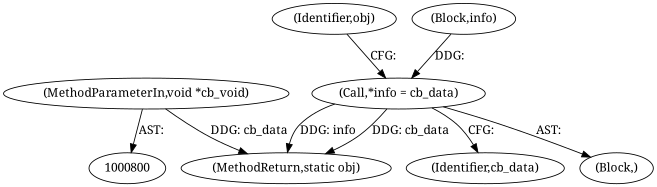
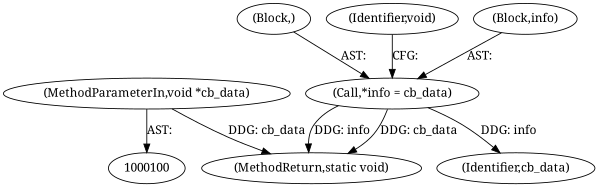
node "(Identifier,obj)": label "(Identifier,obj)" -> "(Identifier,void)"
edge "(Block,info)" -> "(Call,*info = cb_data)": label "DDG: " -> "AST: "
node "(MethodParameterIn,void *cb_void)": label "(MethodParameterIn,void *cb_void)" -> "(MethodParameterIn,void *cb_data)"
edge "(Call,*info = cb_data)" -> "(Block,)": reversed
edge "(Call,*info = cb_data)" -> "(Identifier,cb_data)": label "CFG: " -> "DDG: info"
node "1000800": label "1000800" -> "1000100"
node "(MethodReturn,static obj)": label "(MethodReturn,static obj)" -> "(MethodReturn,static void)"
